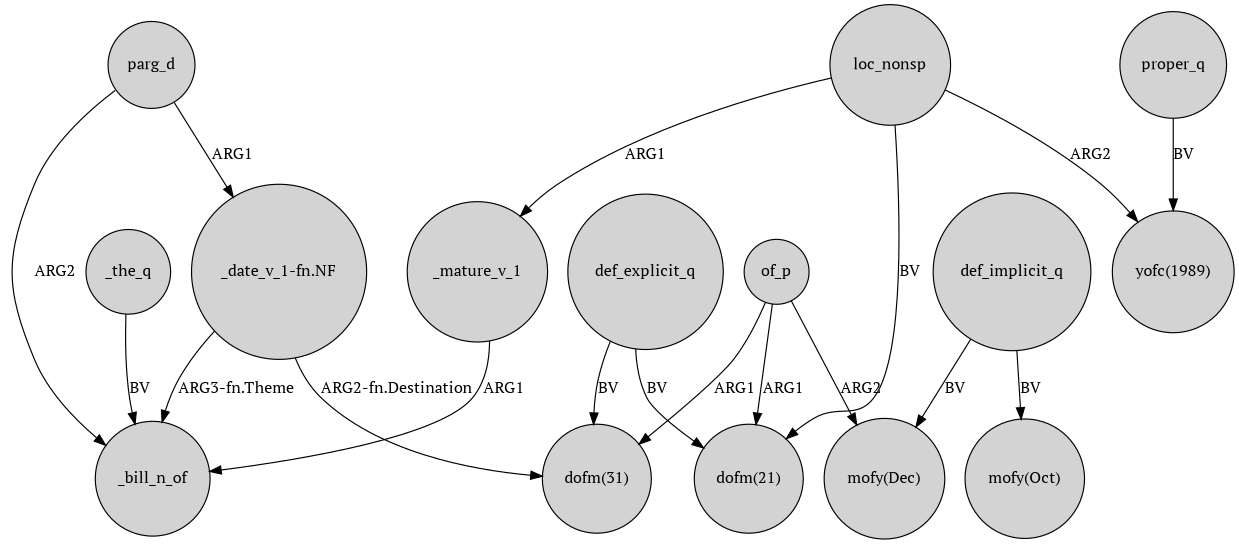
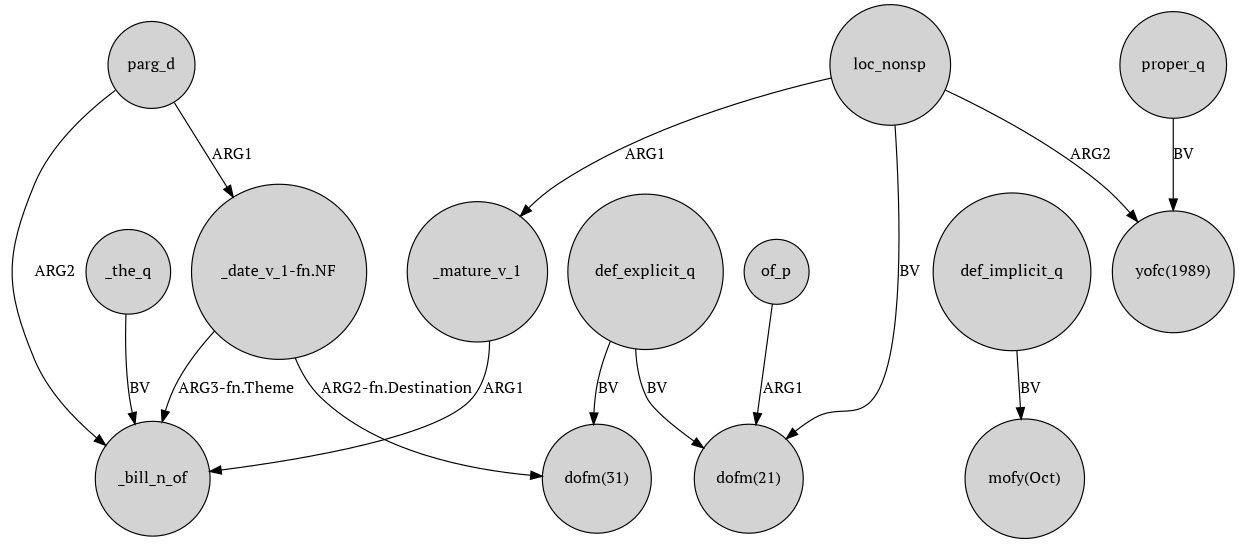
edge "of_p" -> "dofm(31)": removed, label "ARG1"
node "mofy(Dec)": removed
